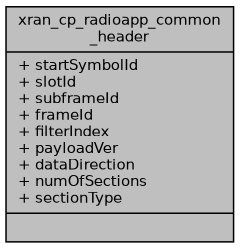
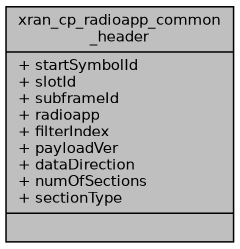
node "xran_cp_radioapp_common": text "+ frameId" -> "+ radioapp"
